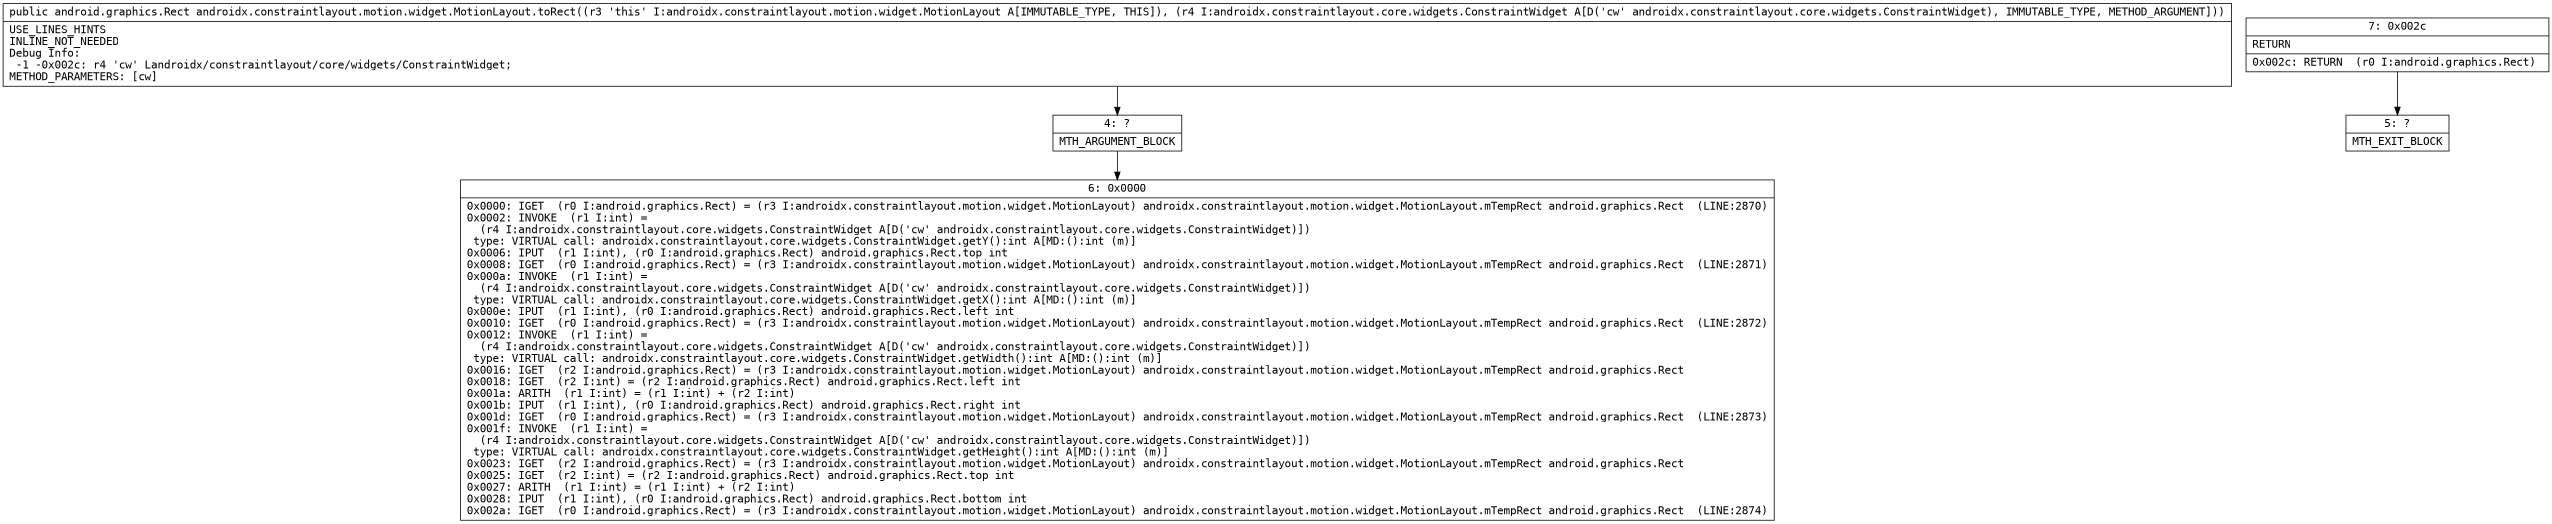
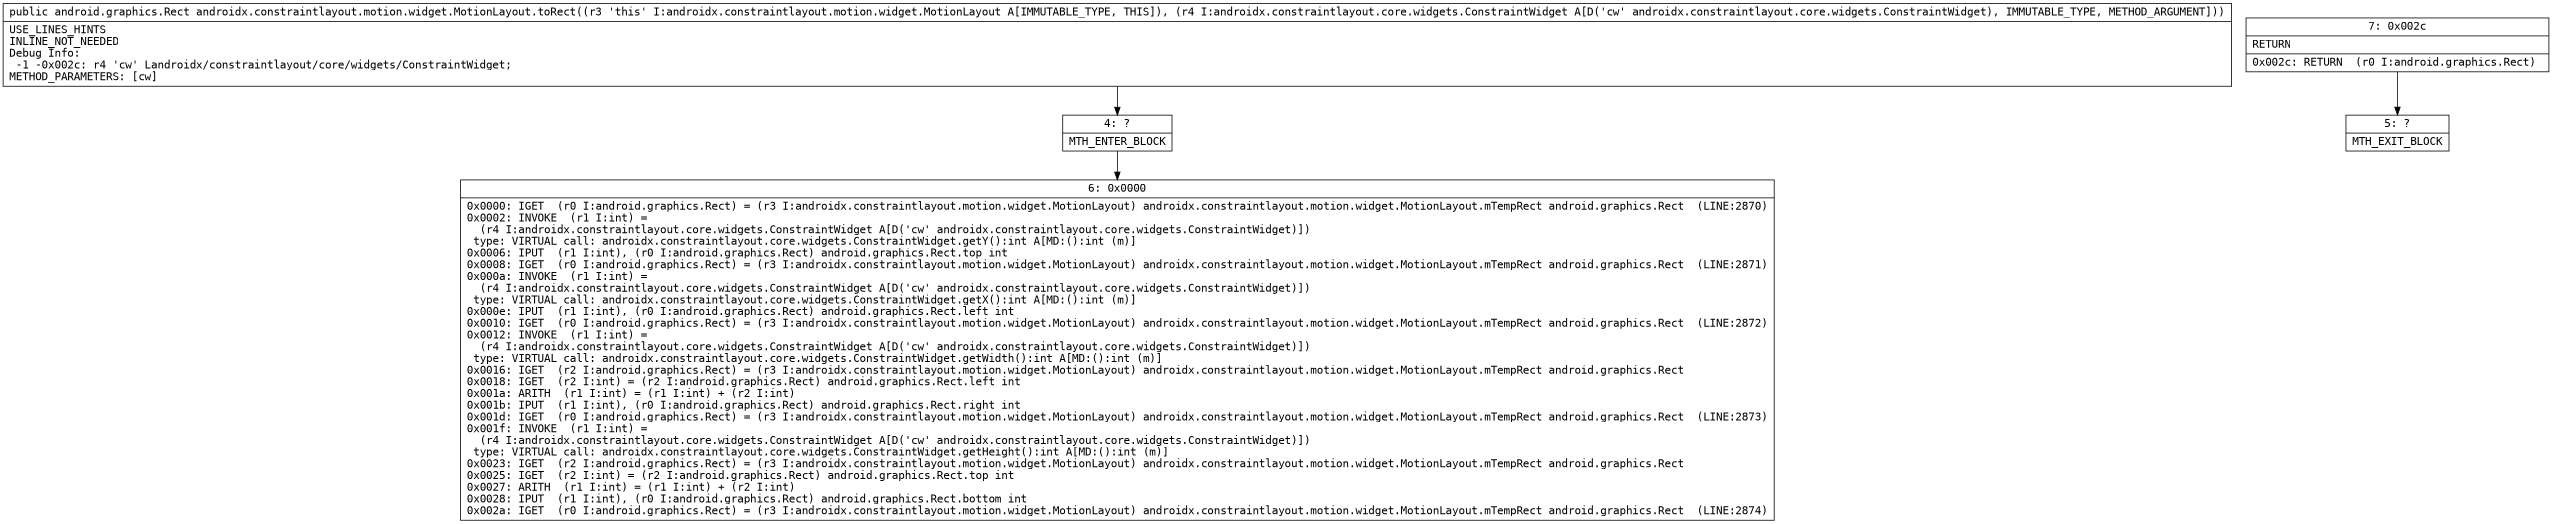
node "4: ?": text "MTH_ARGUMENT_BLOCK" -> "MTH_ENTER_BLOCK"
